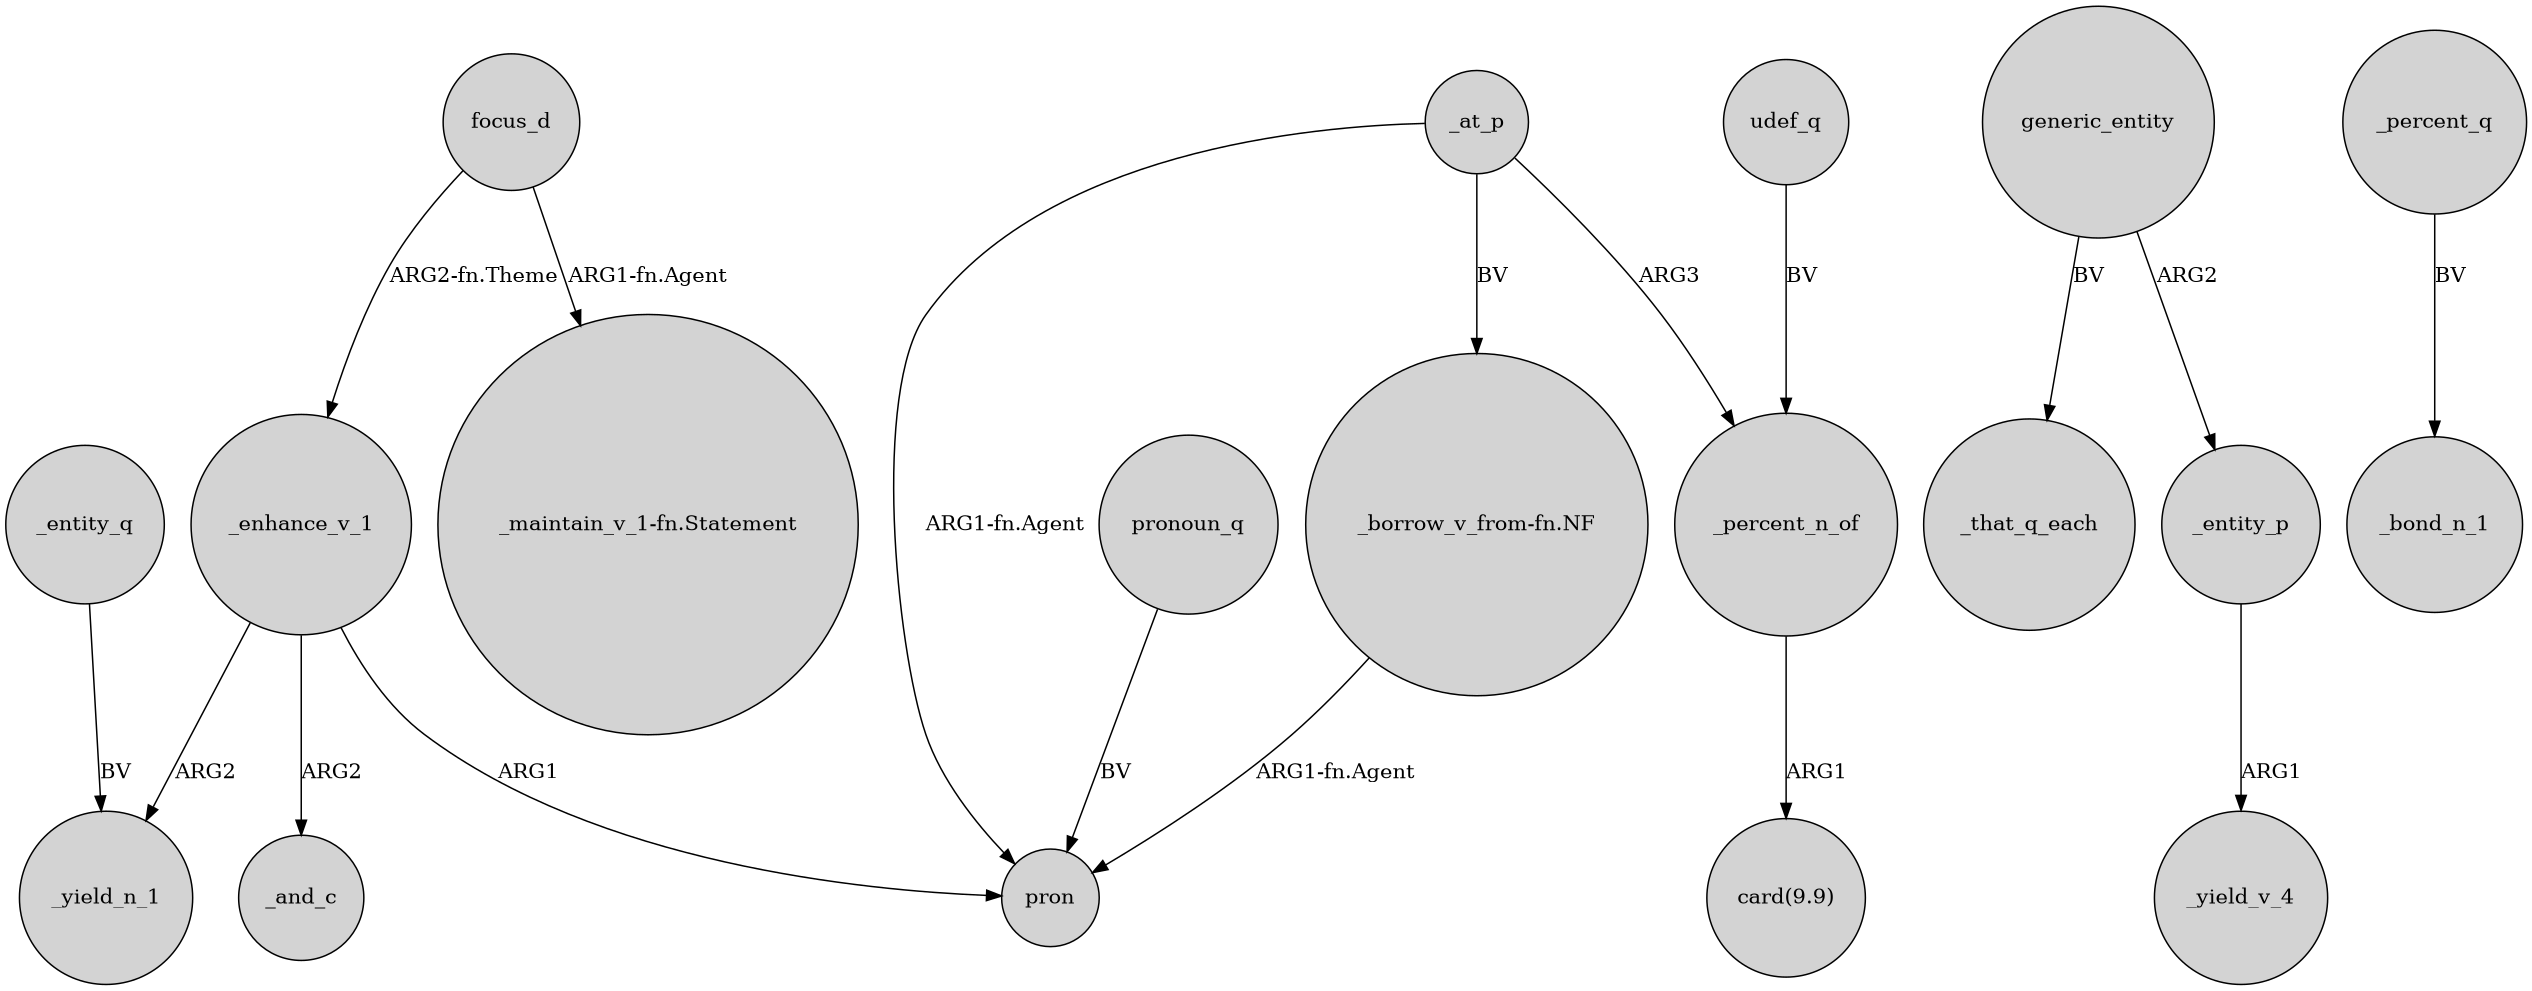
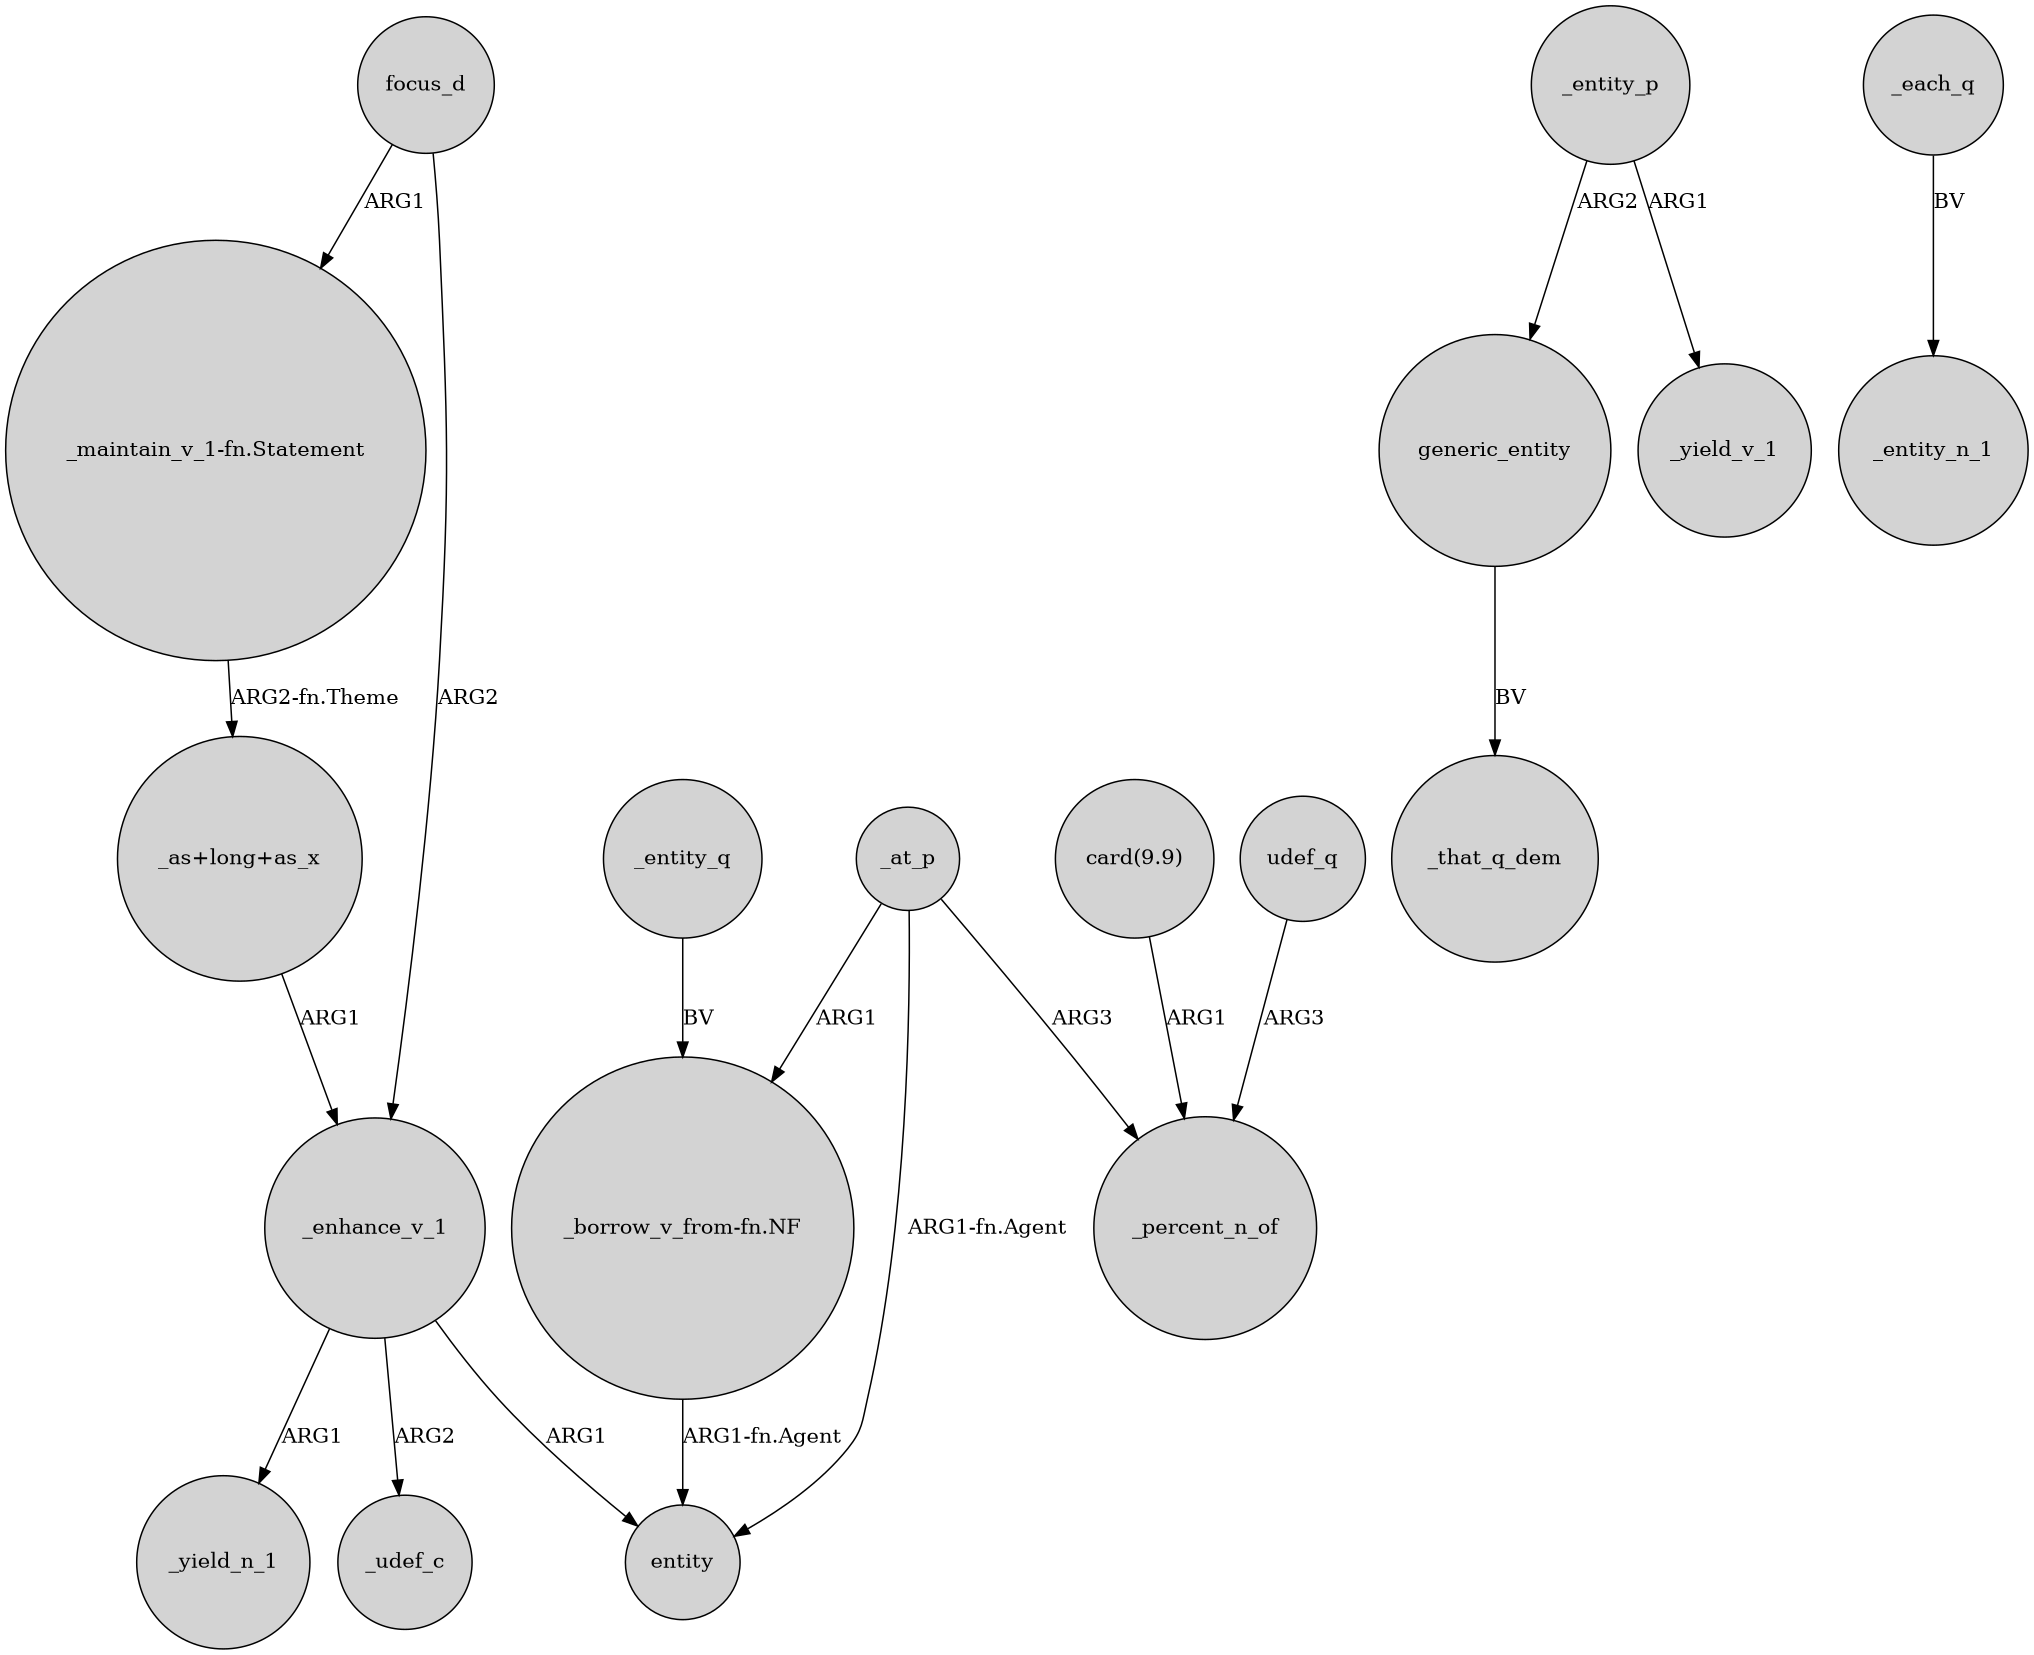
node "_percent_q": label "_percent_q" -> "_each_q"
edge "focus_d" -> "_enhance_v_1": label "ARG2-fn.Theme" -> "ARG2"
edge "focus_d" -> "_maintain_v_1-fn.Statement": label "ARG1-fn.Agent" -> "ARG1"
edge "_at_p" -> "_borrow_v_from-fn.NF": label "BV" -> "ARG1"
edge "udef_q" -> "_percent_n_of": label "BV" -> "ARG3"
edge "generic_entity" -> "_entity_p": reversed
node "pronoun_q": removed
node "_that_q_each": label "_that_q_each" -> "_that_q_dem"
node "_bond_n_1": label "_bond_n_1" -> "_entity_n_1"
edge "_entity_q" -> "_yield_n_1": now "_entity_q" -> "_borrow_v_from-fn.NF"
edge "_percent_n_of" -> "card(9.9)": reversed
edge "_enhance_v_1" -> "_yield_n_1": label "ARG2" -> "ARG1"
node "_as+long+as_x": added
node "_and_c": label "_and_c" -> "_udef_c"
node "pron": label "pron" -> "entity"
node "_yield_v_4": label "_yield_v_4" -> "_yield_v_1"
